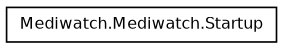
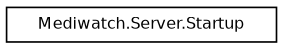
node "Mediwatch.Mediwatch.Startup": label "Mediwatch.Mediwatch.Startup" -> "Mediwatch.Server.Startup"
